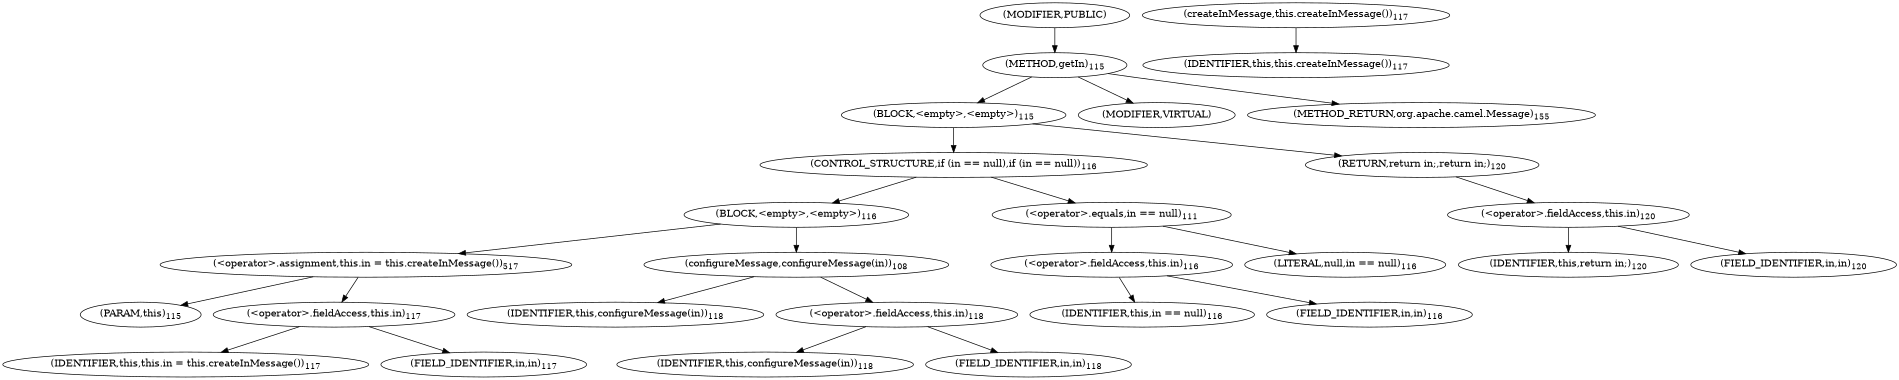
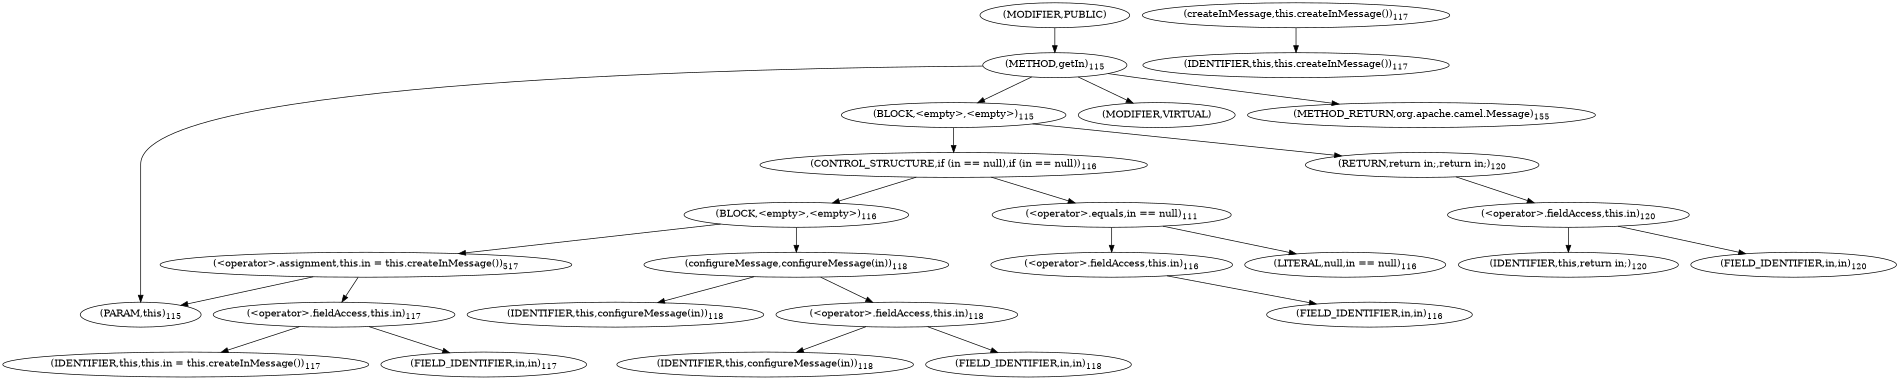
edge "(METHOD,getIn)" -> "(PARAM,this)": added
node "(configureMessage,configureMessage(in))": text "108" -> "118"
node "(IDENTIFIER,this,in == null)": removed
